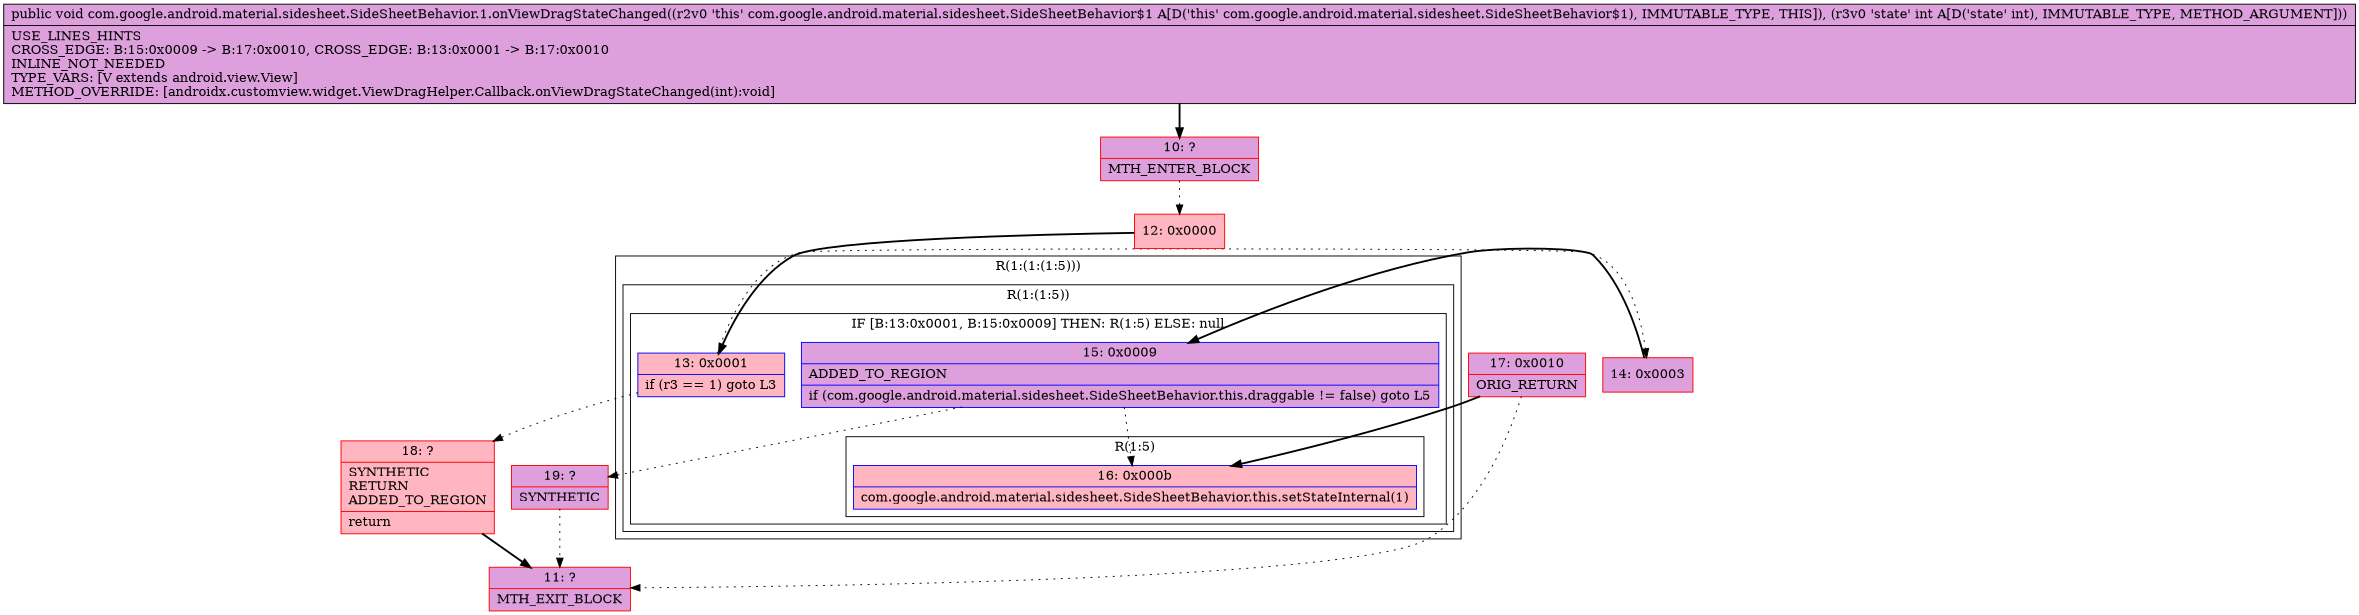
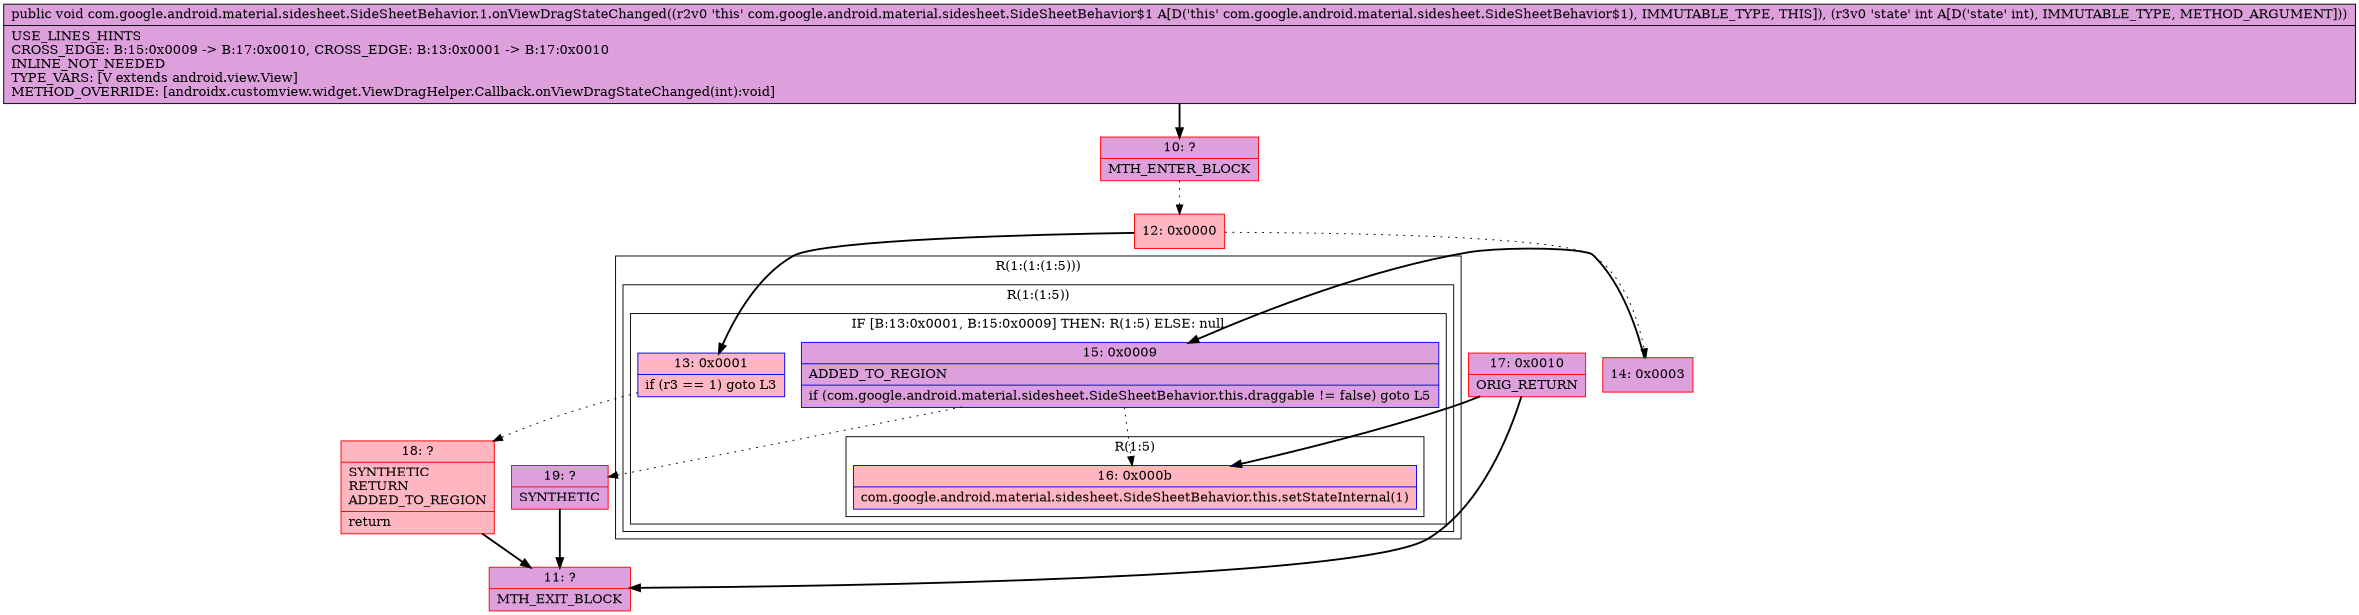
edge "13: 0x0001" -> "14: 0x0003": now "12: 0x0000" -> "14: 0x0003"
edge "19: ?" -> "11: ?": style dotted -> bold
edge "17: 0x0010" -> "11: ?": style dotted -> bold
